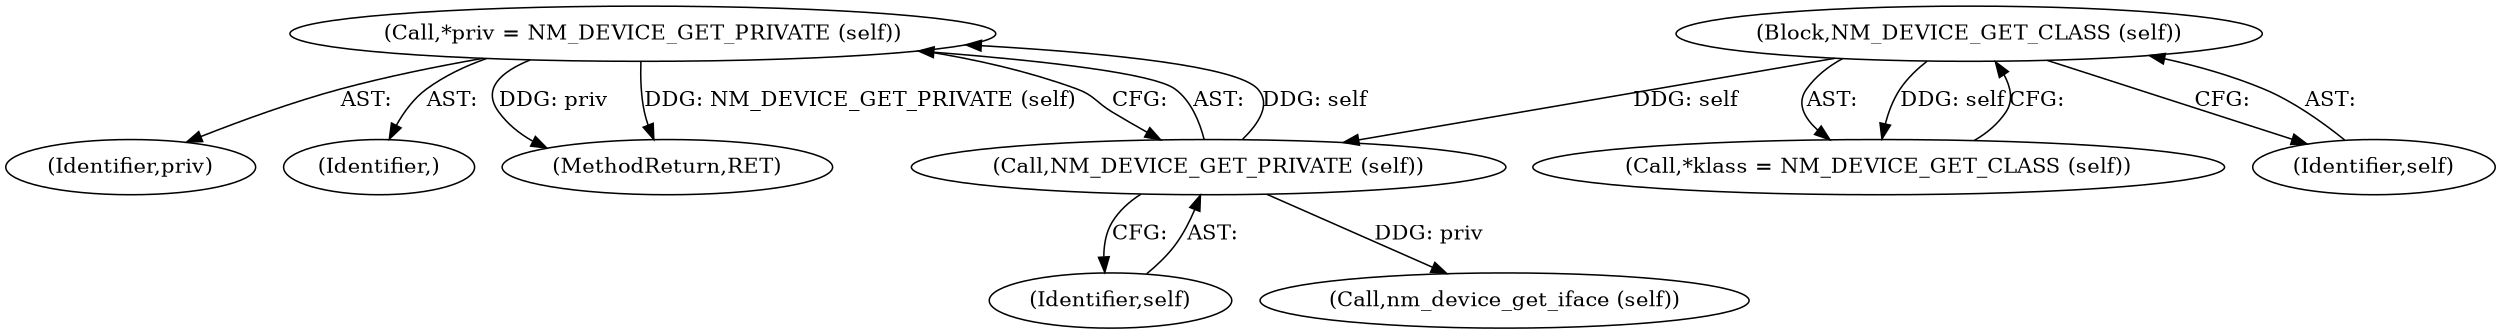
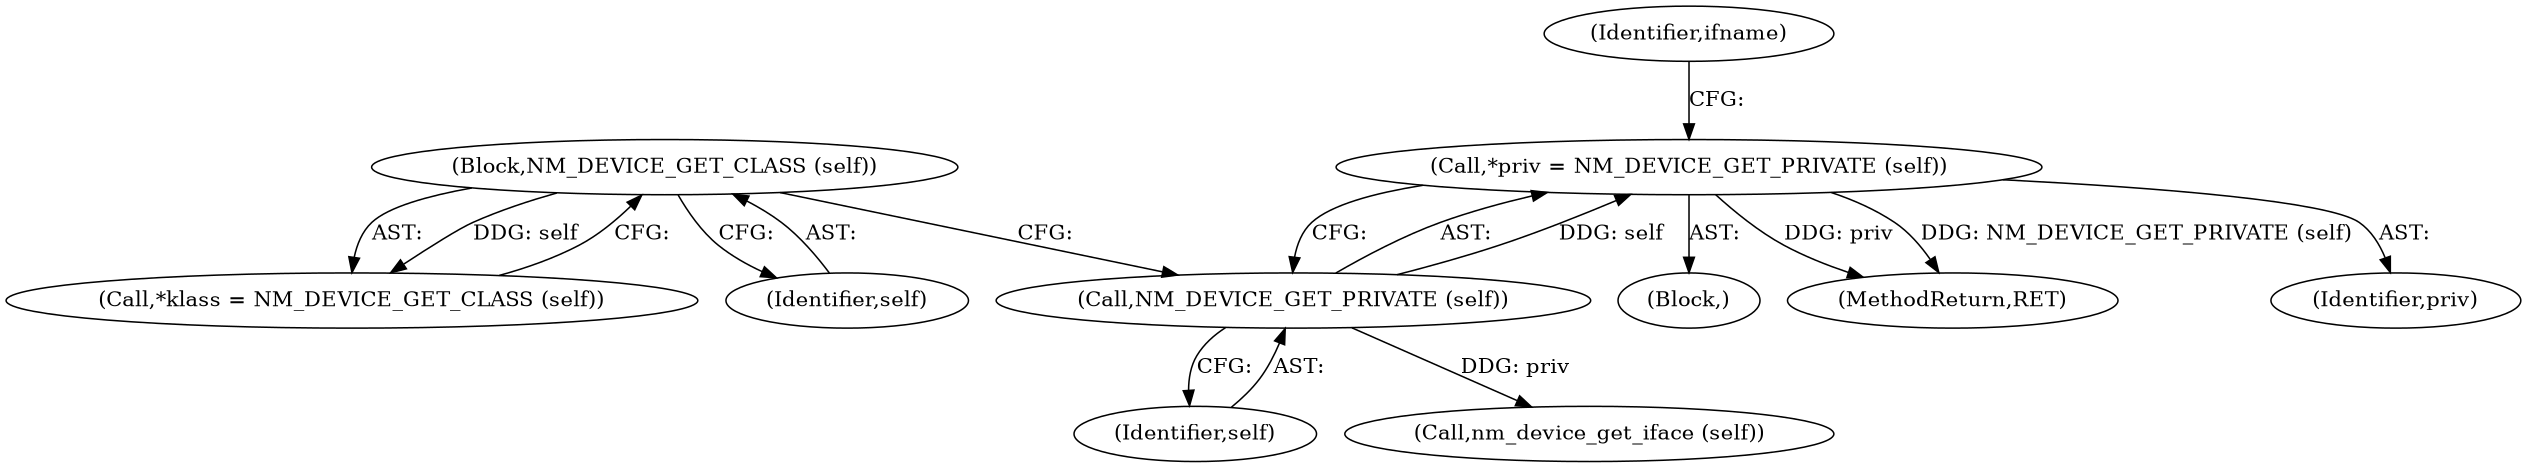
node "(Identifier,ifname)": added
edge "(Block,NM_DEVICE_GET_CLASS (self))" -> "(Call,NM_DEVICE_GET_PRIVATE (self))": label "DDG: self" -> "CFG: "
node "(Identifier,)": label "(Identifier,)" -> "(Block,)"
